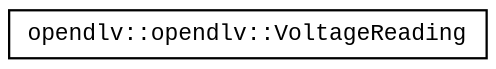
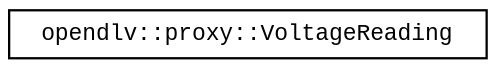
node "opendlv::opendlv::VoltageReading": label "opendlv::opendlv::VoltageReading" -> "opendlv::proxy::VoltageReading"
